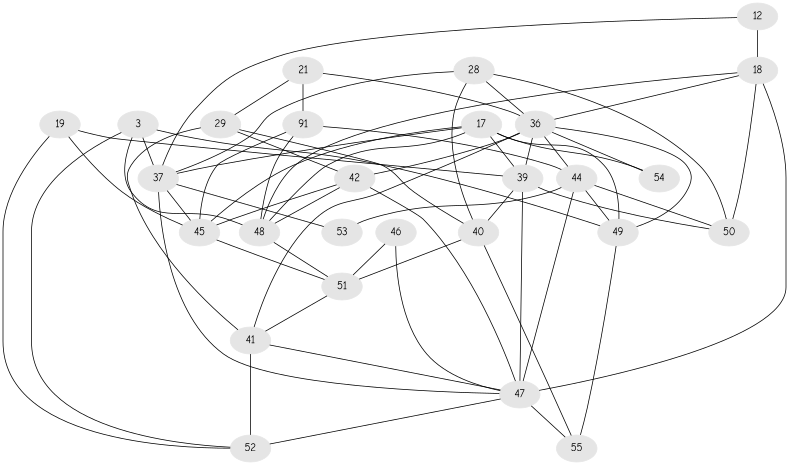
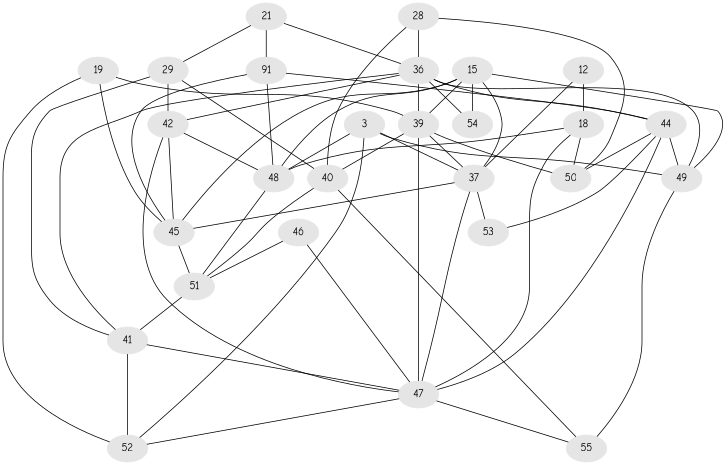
edge "28" -- "37": now "39" -- "37"
edge "18" -- "36": removed
node "17": label "17" -> "15"
